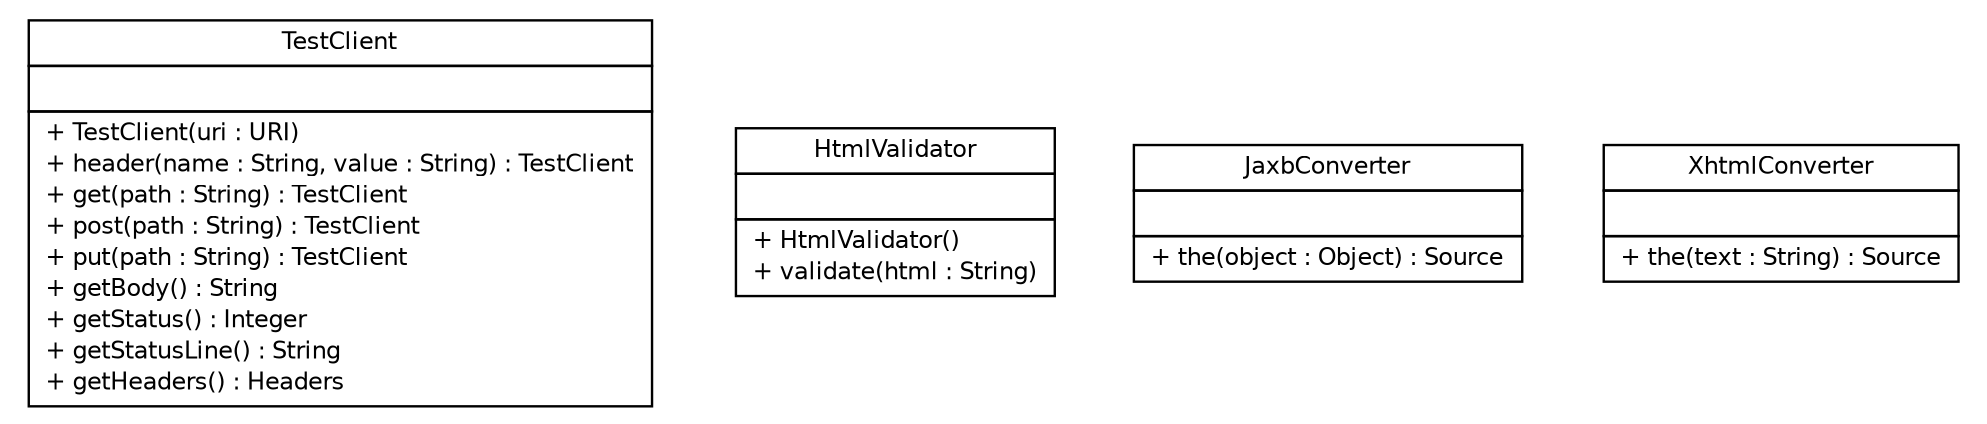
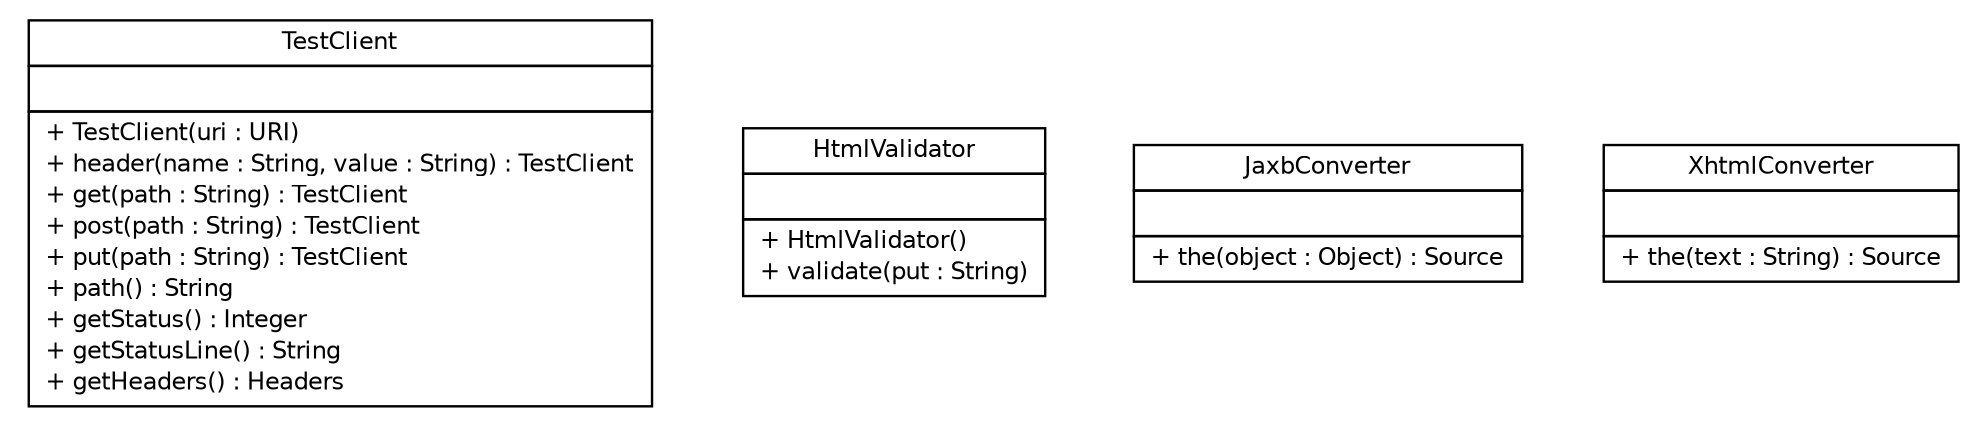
node "HtmlValidator": text "+ validate(html : String)" -> "+ validate(put : String)"
node "TestClient": text "+ getBody() : String" -> "+ path() : String"
